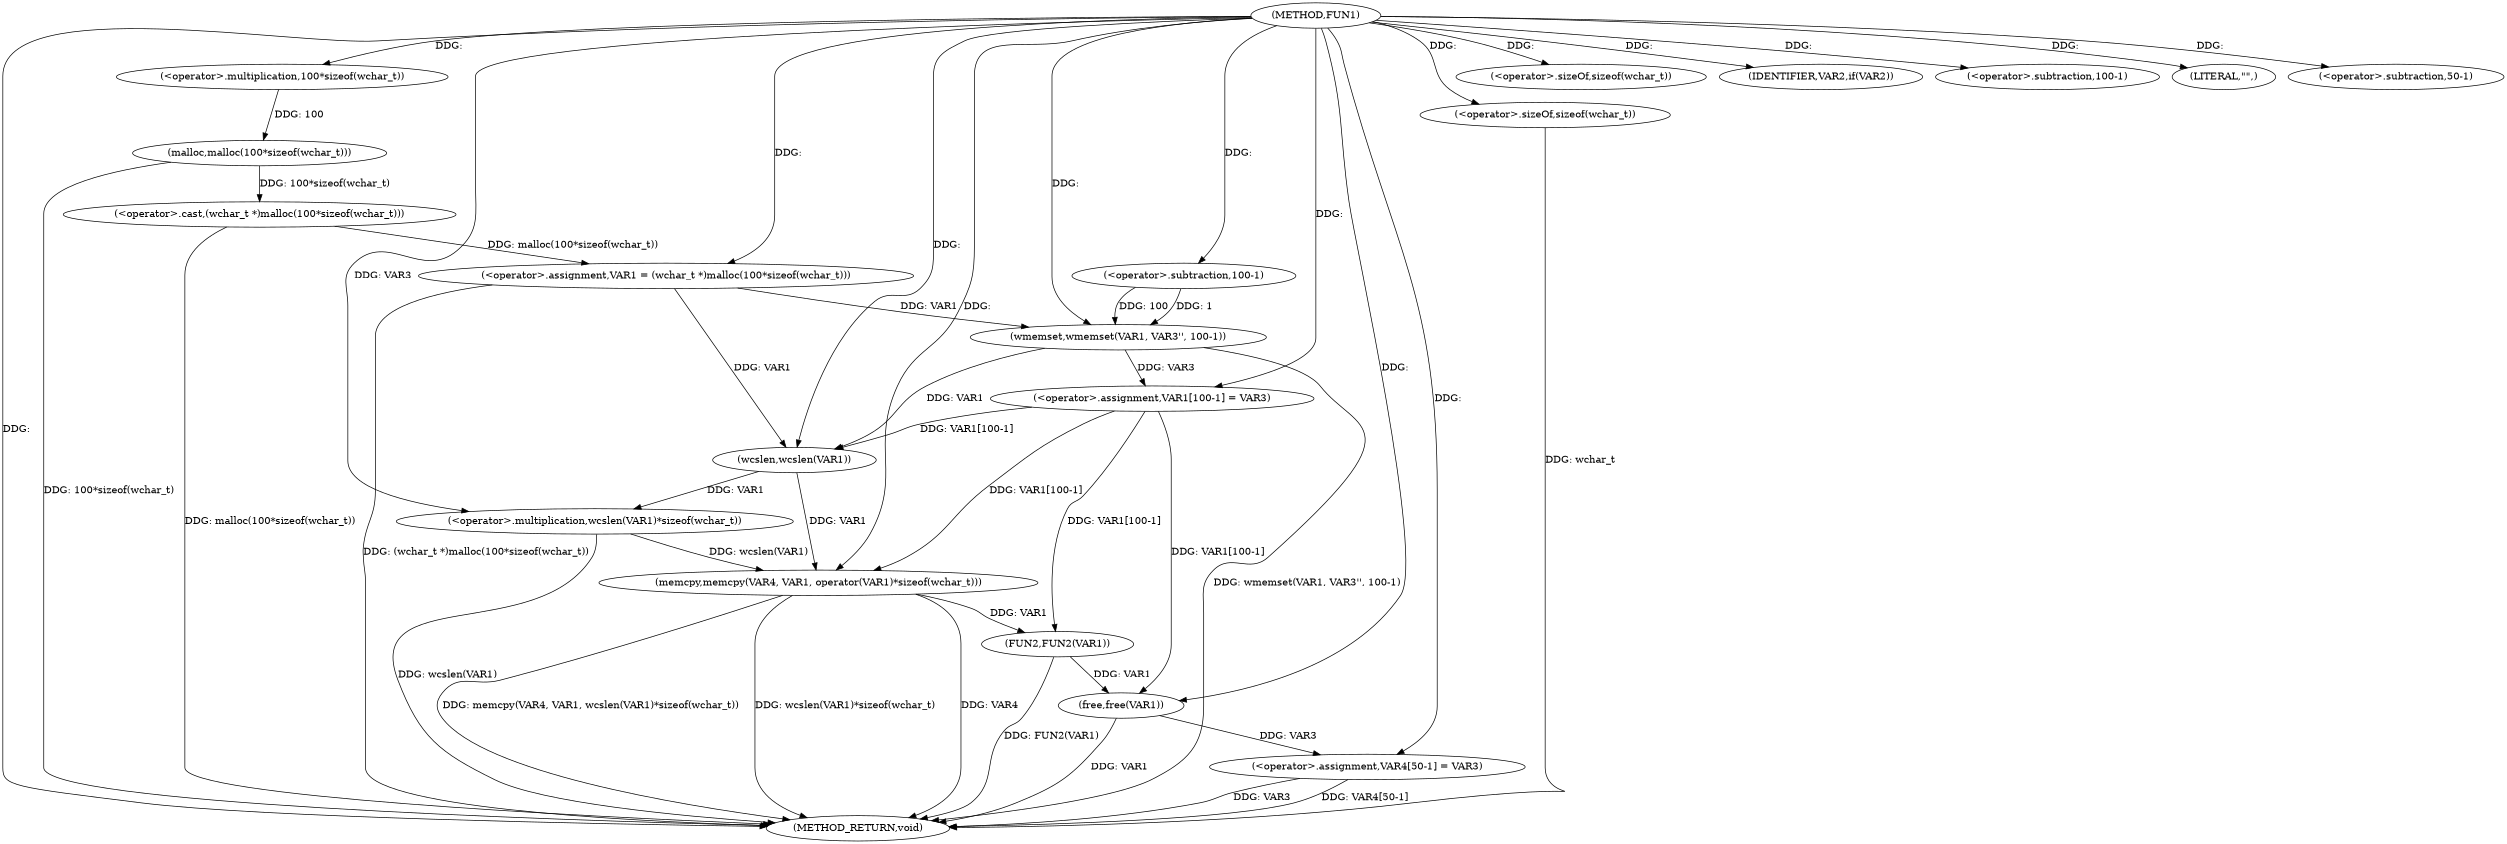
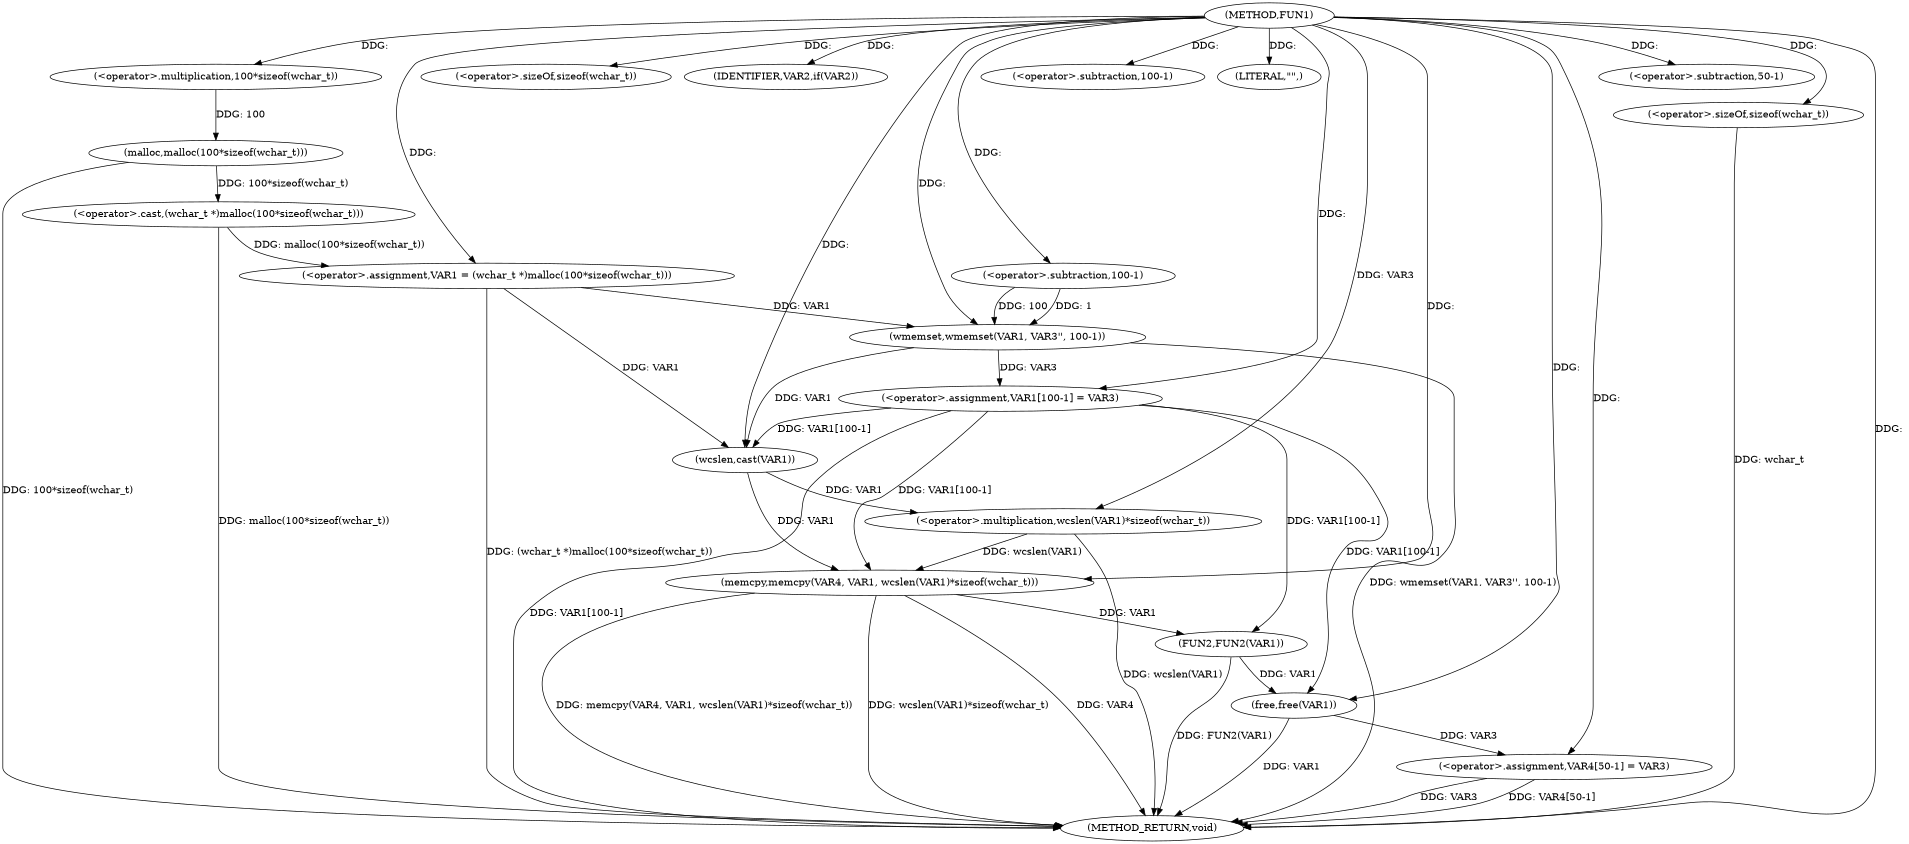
node "(wcslen,wcslen(VAR1))": label "(wcslen,wcslen(VAR1))" -> "(wcslen,cast(VAR1))"
node "(memcpy,memcpy(VAR4, VAR1, operator(VAR1)*sizeof(wchar_t)))": label "(memcpy,memcpy(VAR4, VAR1, operator(VAR1)*sizeof(wchar_t)))" -> "(memcpy,memcpy(VAR4, VAR1, wcslen(VAR1)*sizeof(wchar_t)))"
edge "(<operator>.assignment,VAR1[100-1] = VAR3)" -> "(METHOD_RETURN,void)": added, label "DDG: VAR1[100-1]"
